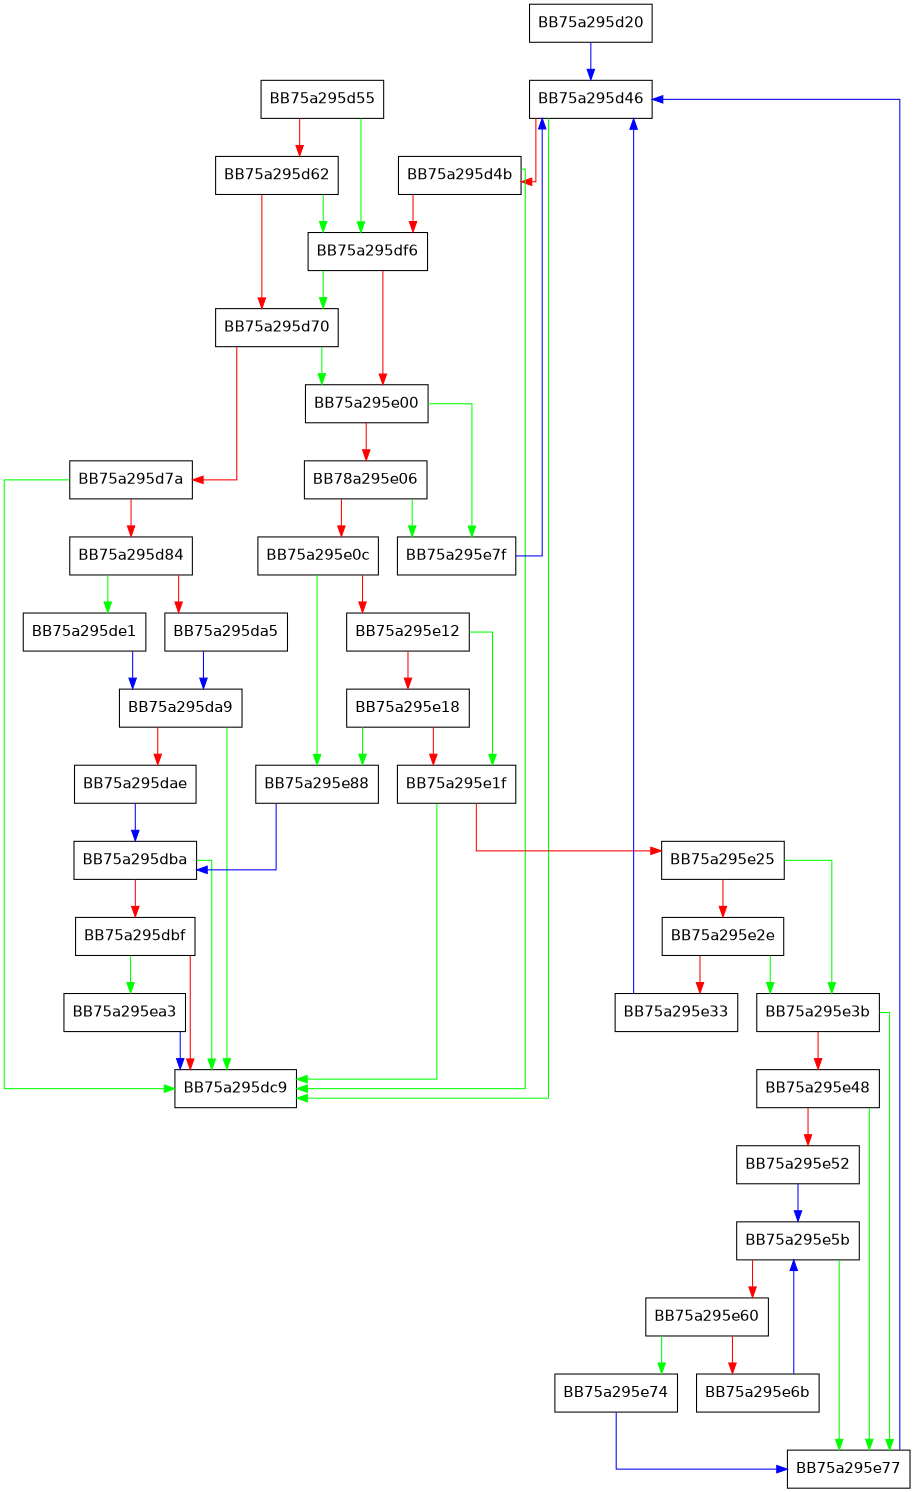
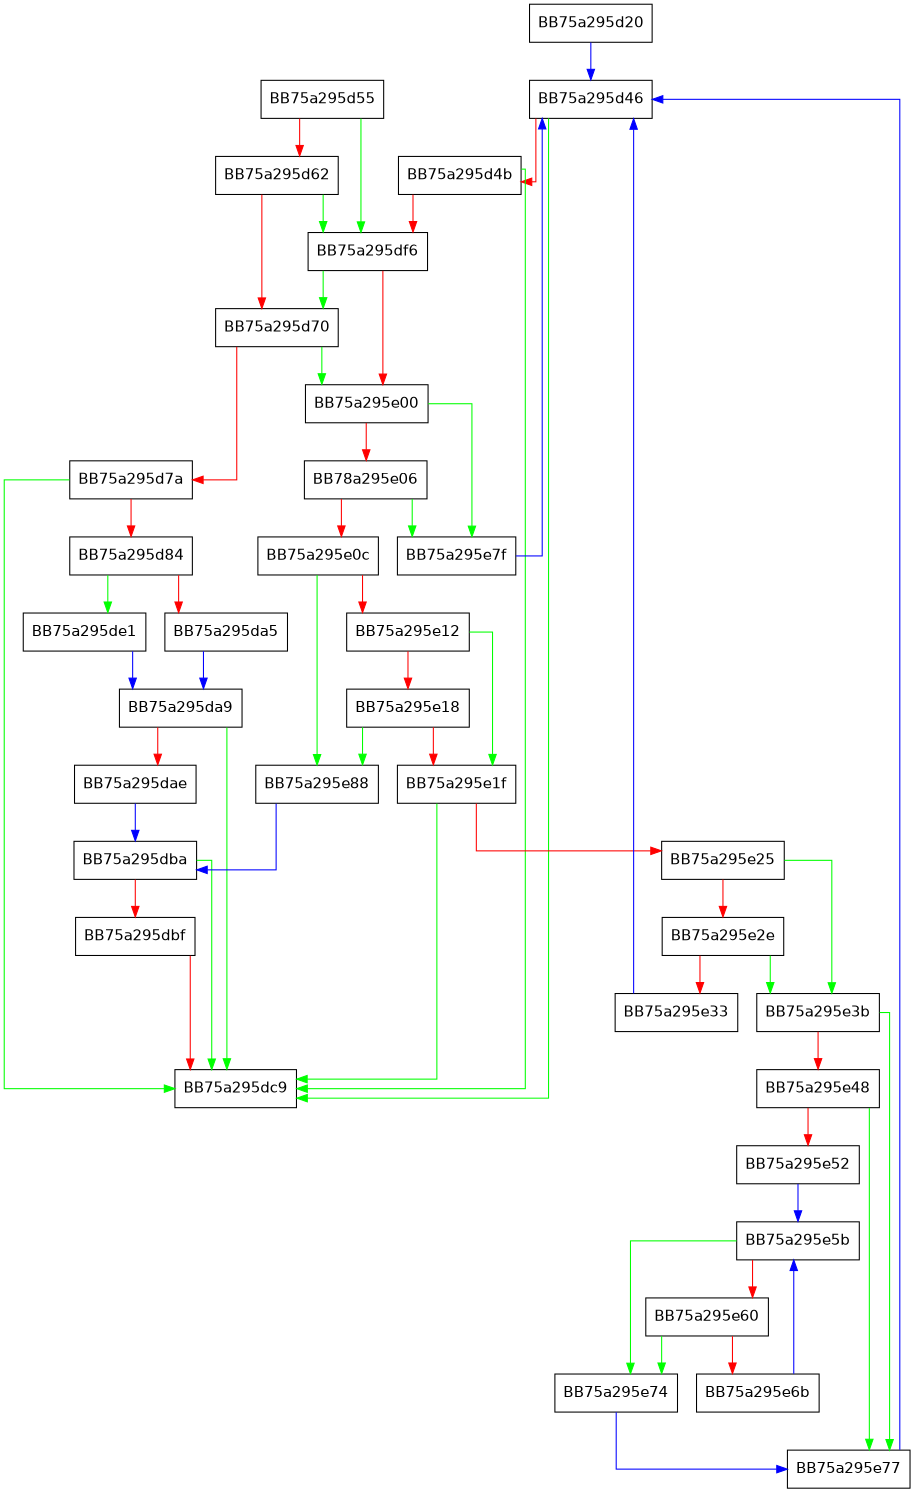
node "BB75a295ea3": removed
edge "BB75a295e5b" -> "BB75a295e77": now "BB75a295e5b" -> "BB75a295e74"
